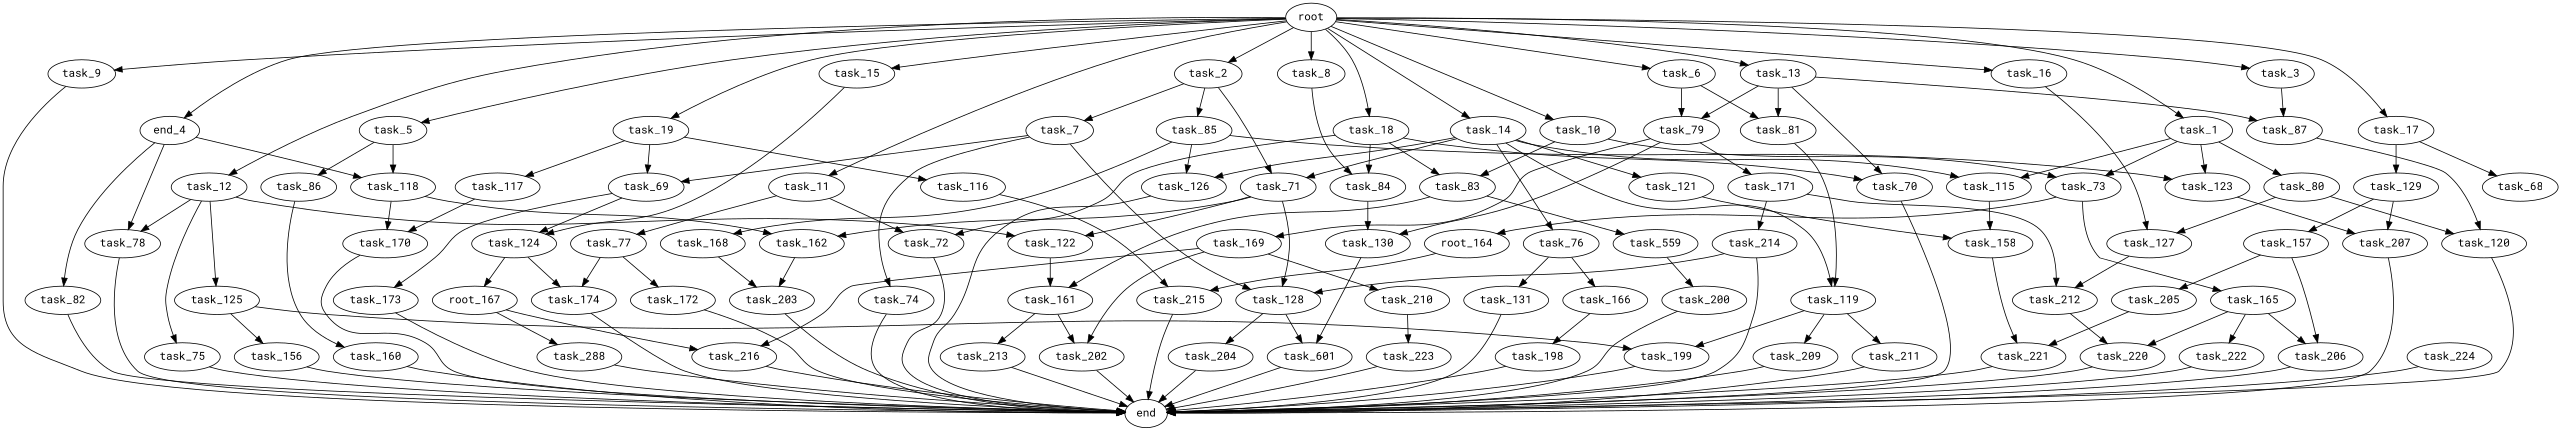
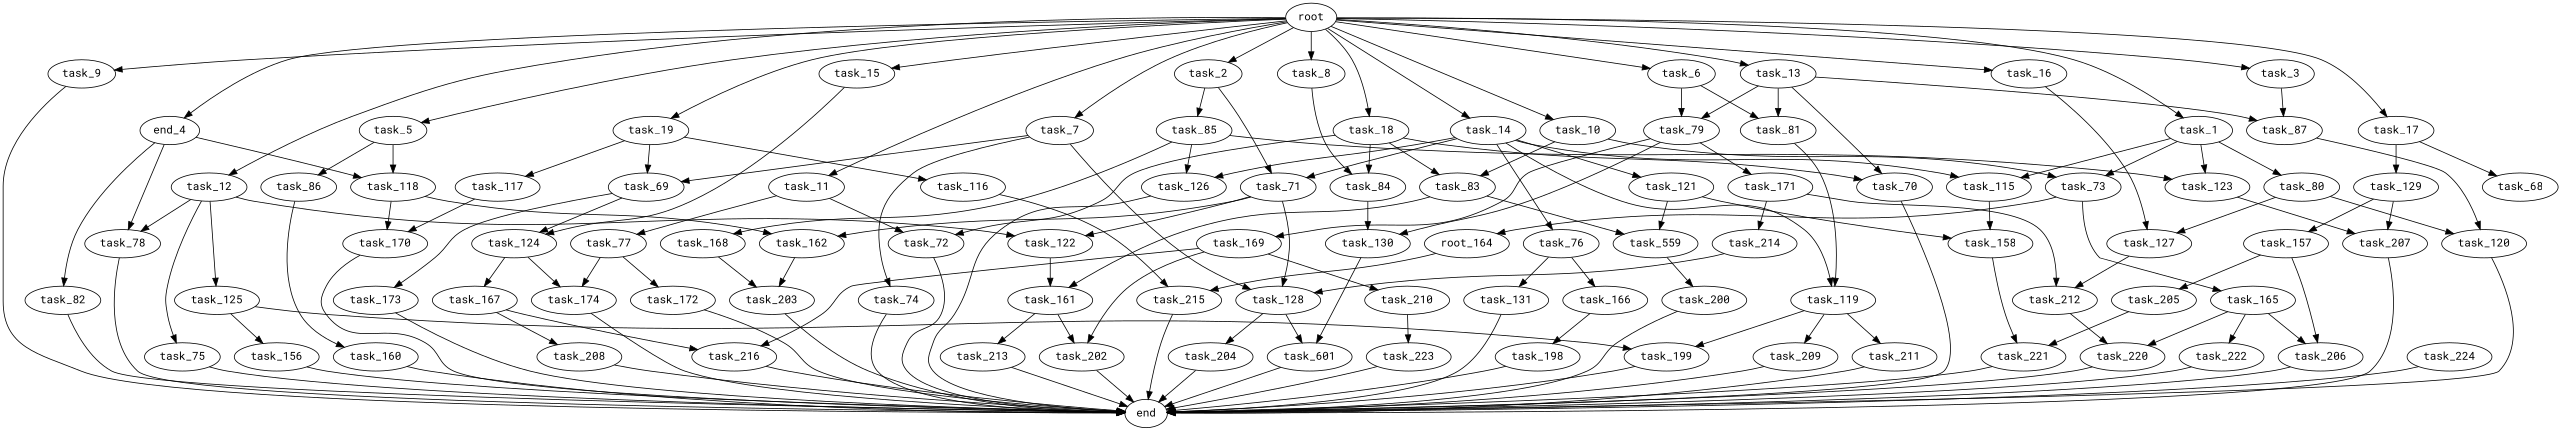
edge "task_2" -> "task_7": now "root" -> "task_7"
edge "task_121" -> "task_559": added
node "root_167": label "root_167" -> "task_167"
node "task_288": label "task_288" -> "task_208"
edge "task_214" -> "end": removed
